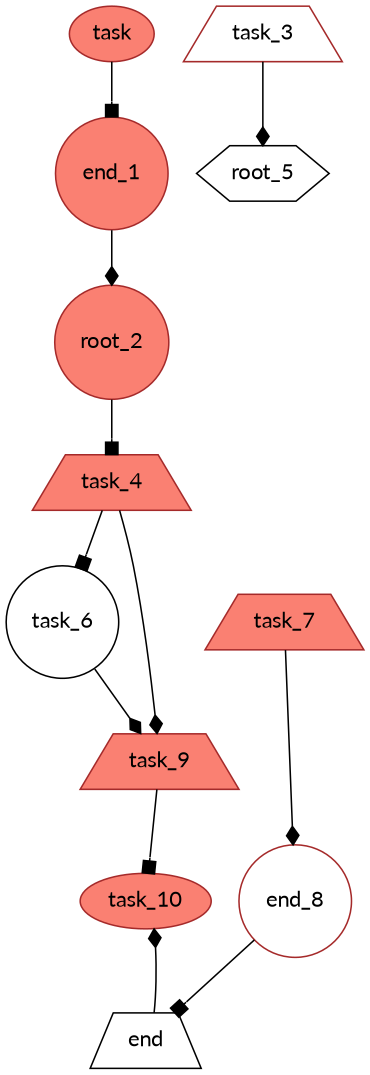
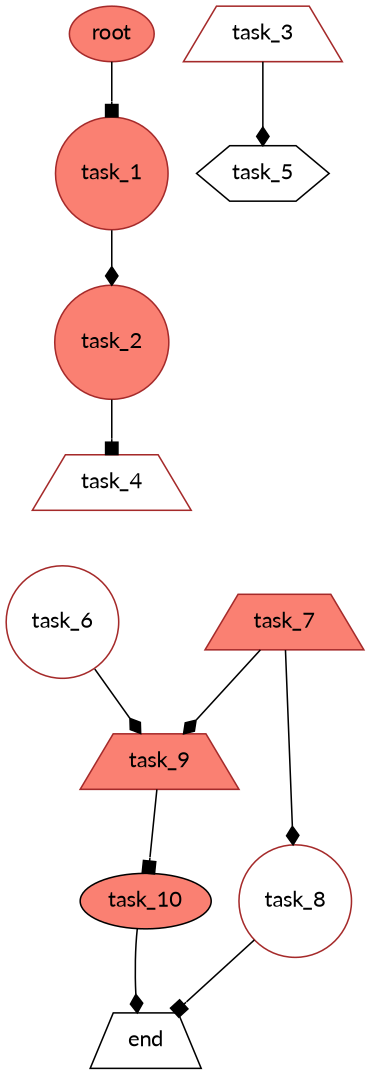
node "task": label "task" -> "root"
node "end_1": label "end_1" -> "task_1"
node "root_5": label "root_5" -> "task_5"
node "root_2": label "root_2" -> "task_2"
node "task_4": fillcolor salmon -> white
edge "task_4" -> "task_6": removed
edge "task_4" -> "task_9": now "task_7" -> "task_9"
node "task_6": color black -> brown
node "task_10": color brown -> black
node "end_8": label "end_8" -> "task_8"
edge "end" -> "task_10": reversed
